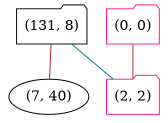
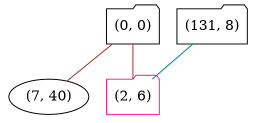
node "(0, 0)": color deeppink -> black
edge "(131, 8)" -- "(7, 40)": now "(0, 0)" -- "(7, 40)"
node "(2, 2)": label "(2, 2)" -> "(2, 6)"
